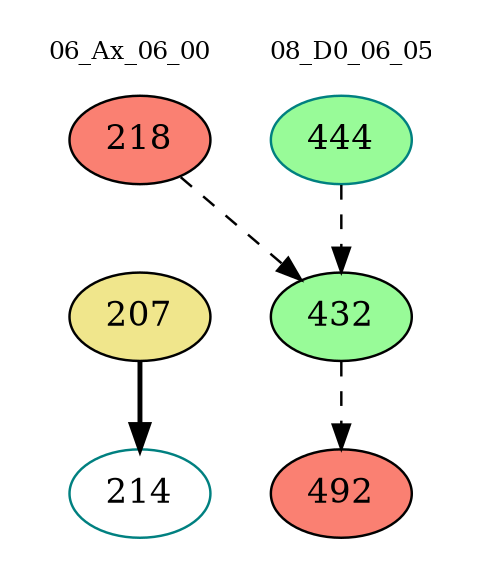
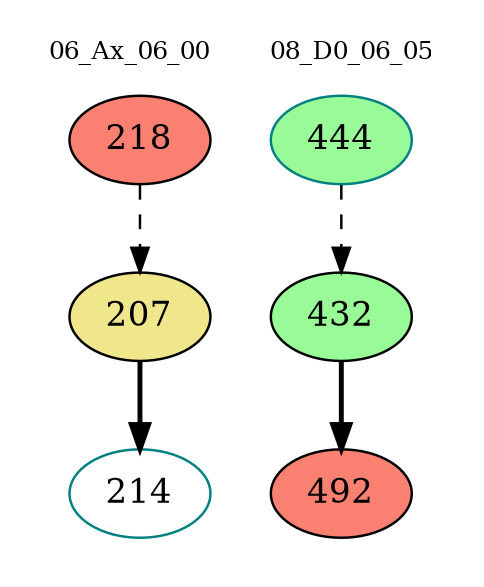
edge "218" -> "432": now "218" -> "207"
edge "432" -> "492": style dashed -> bold
